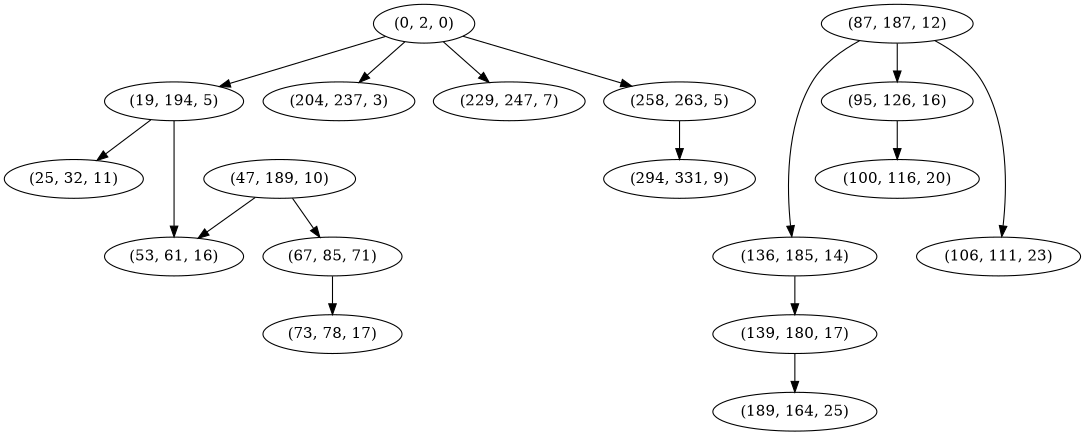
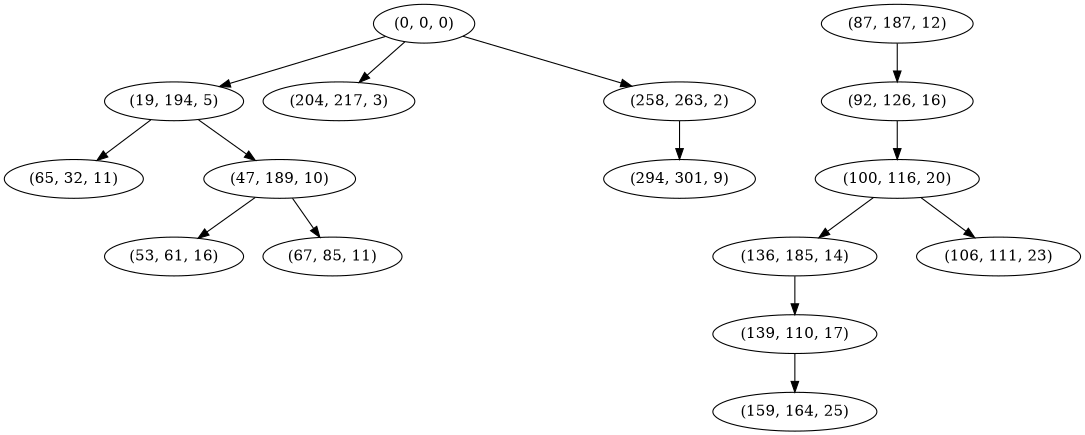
node "(0, 2, 0)": label "(0, 2, 0)" -> "(0, 0, 0)"
node "(204, 237, 3)": label "(204, 237, 3)" -> "(204, 217, 3)"
node "(229, 247, 7)": removed
node "(258, 263, 5)": label "(258, 263, 5)" -> "(258, 263, 2)"
node "(95, 126, 16)": label "(95, 126, 16)" -> "(92, 126, 16)"
edge "(87, 187, 12)" -> "(136, 185, 14)": now "(100, 116, 20)" -> "(136, 185, 14)"
edge "(87, 187, 12)" -> "(106, 111, 23)": now "(100, 116, 20)" -> "(106, 111, 23)"
edge "(19, 194, 5)" -> "(53, 61, 16)": now "(19, 194, 5)" -> "(47, 189, 10)"
node "(25, 32, 11)": label "(25, 32, 11)" -> "(65, 32, 11)"
node "(294, 331, 9)": label "(294, 331, 9)" -> "(294, 301, 9)"
node "(67, 85, 71)": label "(67, 85, 71)" -> "(67, 85, 11)"
node "(73, 78, 17)": removed
node "(139, 180, 17)": label "(139, 180, 17)" -> "(139, 110, 17)"
node "(189, 164, 25)": label "(189, 164, 25)" -> "(159, 164, 25)"
